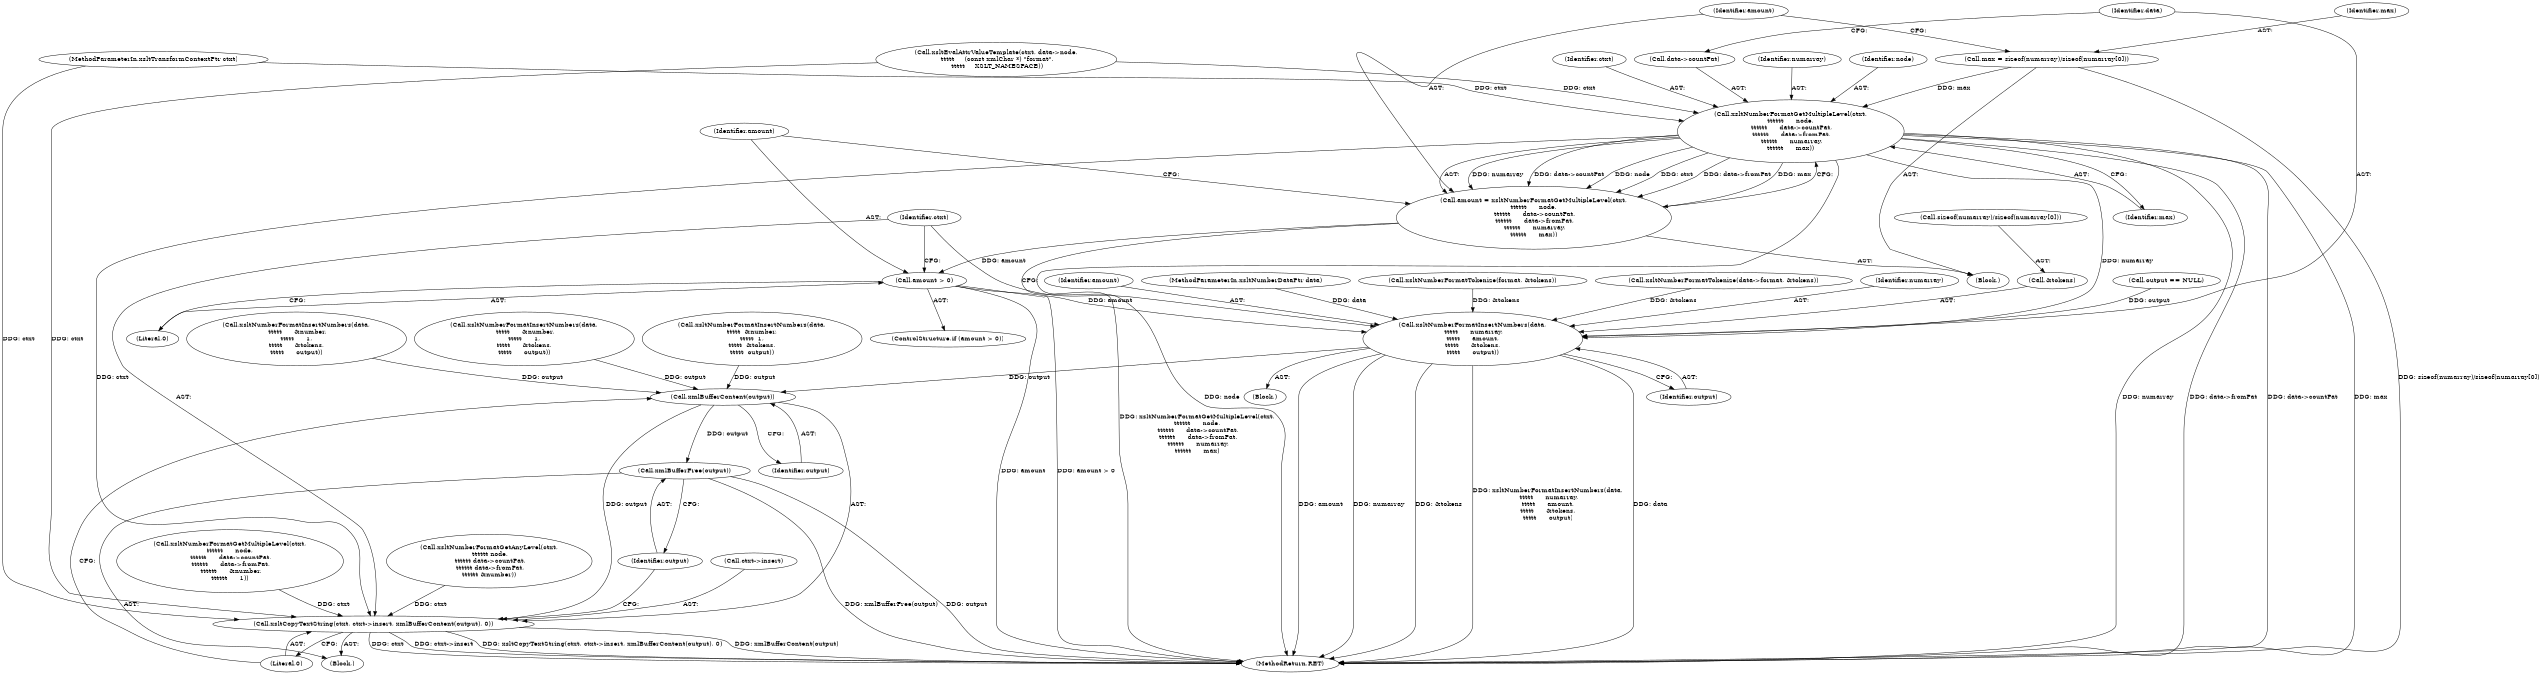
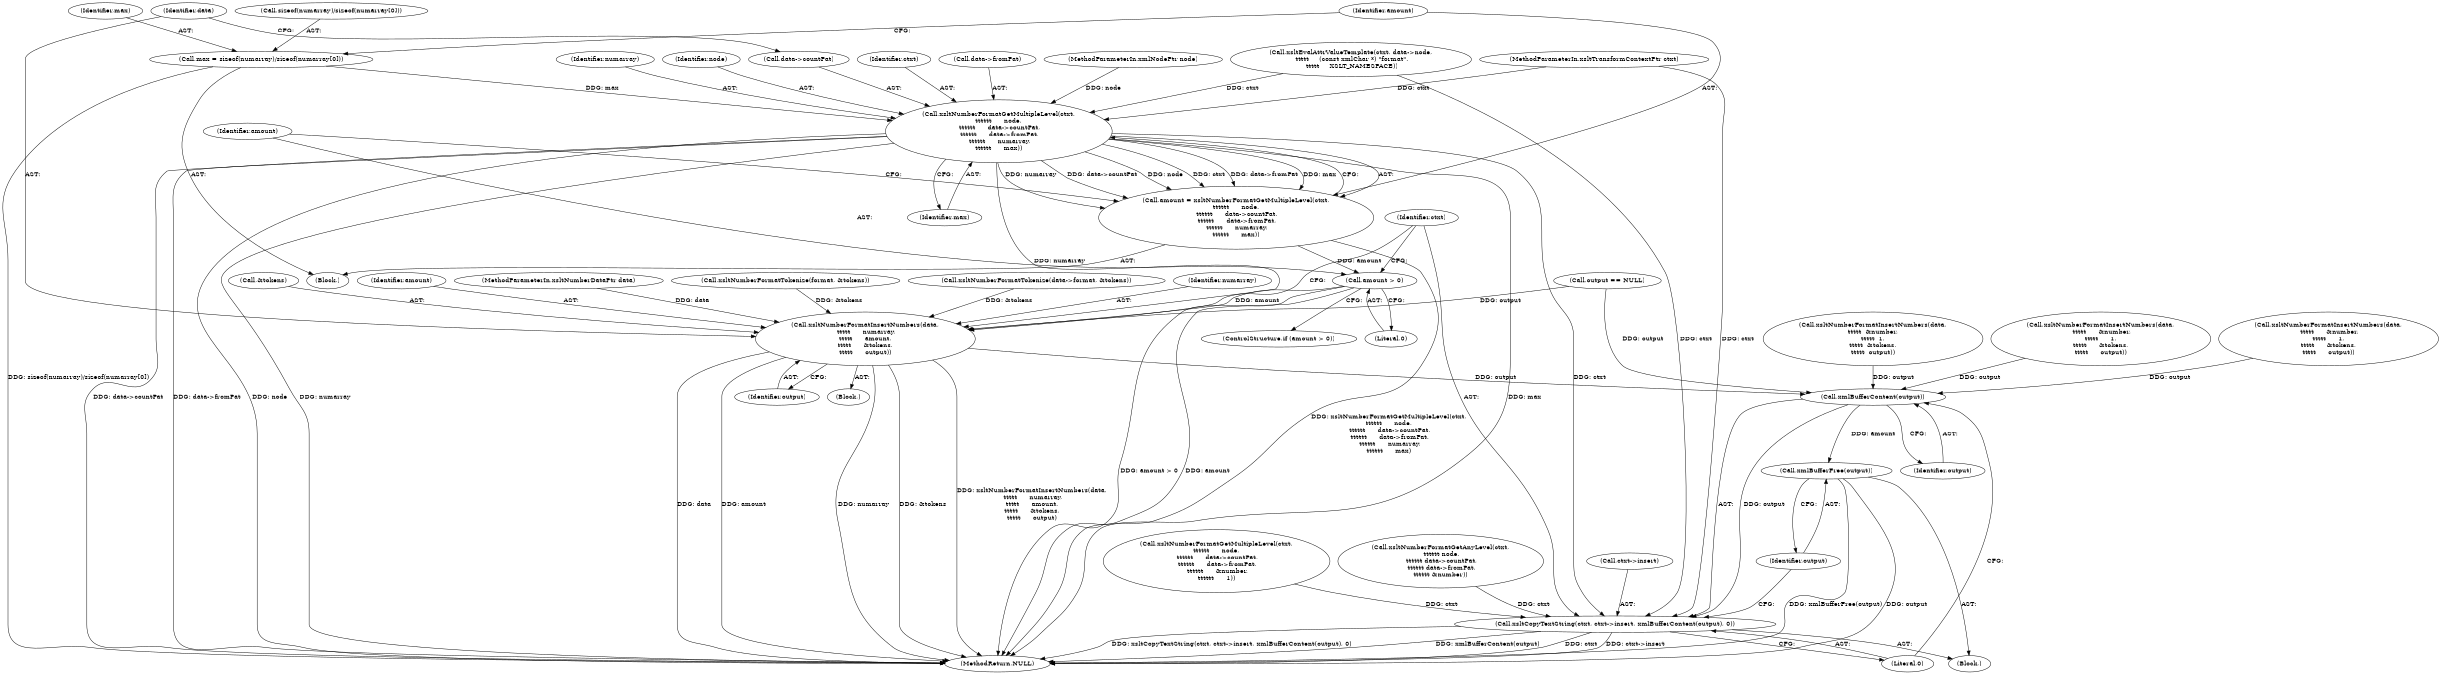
node "(Call,data->fromPat)": added
node "(MethodParameterIn,xmlNodePtr node)": added
edge "(Call,sizeof(numarray)/sizeof(numarray[0]))" -> "(Call,&tokens)": now "(Call,sizeof(numarray)/sizeof(numarray[0]))" -> "(Call,max = sizeof(numarray)/sizeof(numarray[0]))"
edge "(Call,amount > 0)" -> "(ControlStructure,if (amount > 0))": label "AST: " -> "CFG: "
edge "(Call,output == NULL)" -> "(Call,xmlBufferContent(output))": added, label "DDG: output"
edge "(Call,xmlBufferContent(output))" -> "(Call,xmlBufferFree(output))": label "DDG: output" -> "DDG: amount"
node "(MethodReturn,RET)": label "(MethodReturn,RET)" -> "(MethodReturn,NULL)"
